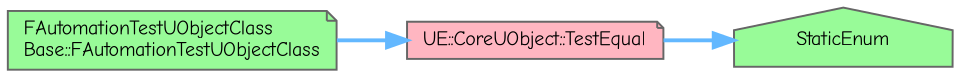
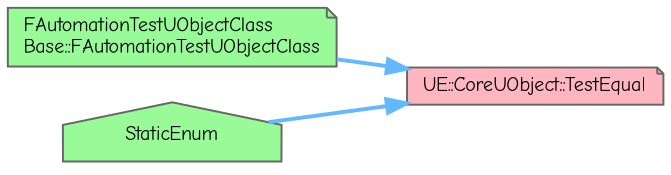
edge "UE::CoreUObject::TestEqual" -> "StaticEnum": reversed
